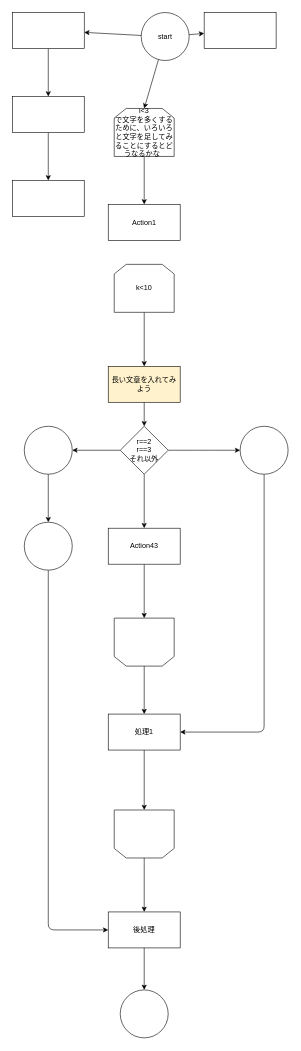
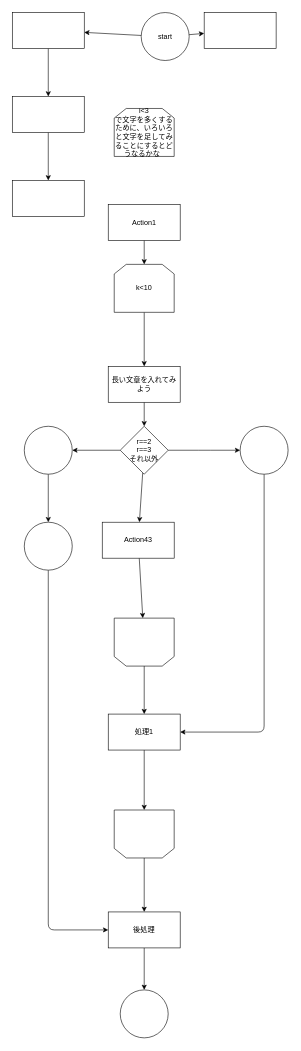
edge "start" -> "i<3 で文字を多くするために、いろいろと文字を足してみることにするとどうなるかな": removed
edge "i<3 で文字を多くするために、いろいろと文字を足してみることにするとどうなるかな" -> "Action1": removed
edge "Action1" -> "k<10": added
node "長い文章を入れてみよう": fillcolor #fff2cc -> #ffffff
node "Action43": moved (144, 546) -> (138, 540)
